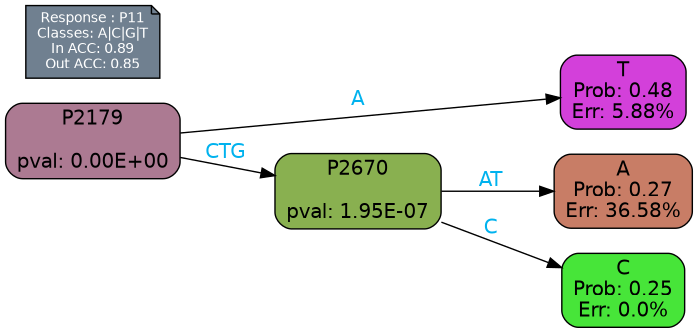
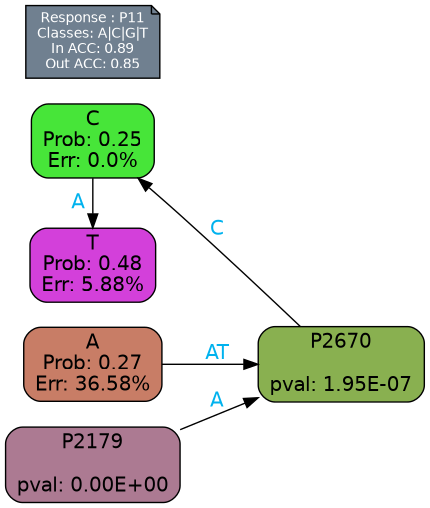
edge "P2179 pval: 0.00E+00" -> "T Prob: 0.48 Err: 5.88%": now "C Prob: 0.25 Err: 0.0%" -> "T Prob: 0.48 Err: 5.88%"
edge "P2179 pval: 0.00E+00" -> "P2670 pval: 1.95E-07": label "CTG" -> "A"
edge "P2670 pval: 1.95E-07" -> "A Prob: 0.27 Err: 36.58%": reversed
